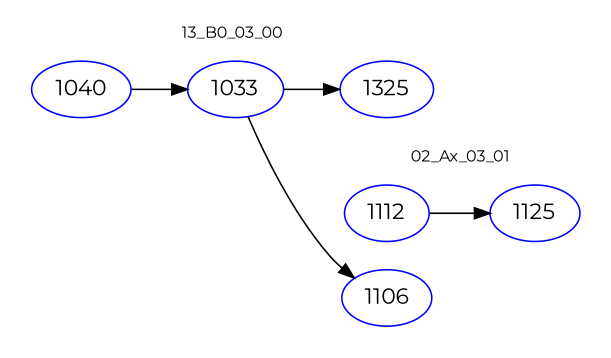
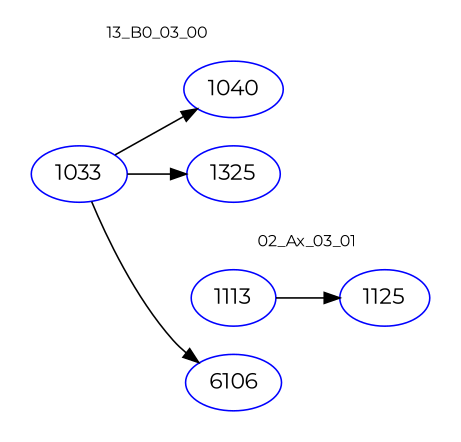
edge "1040" -> "1033": reversed
node "1112": label "1112" -> "1113"
node "1106": label "1106" -> "6106"
